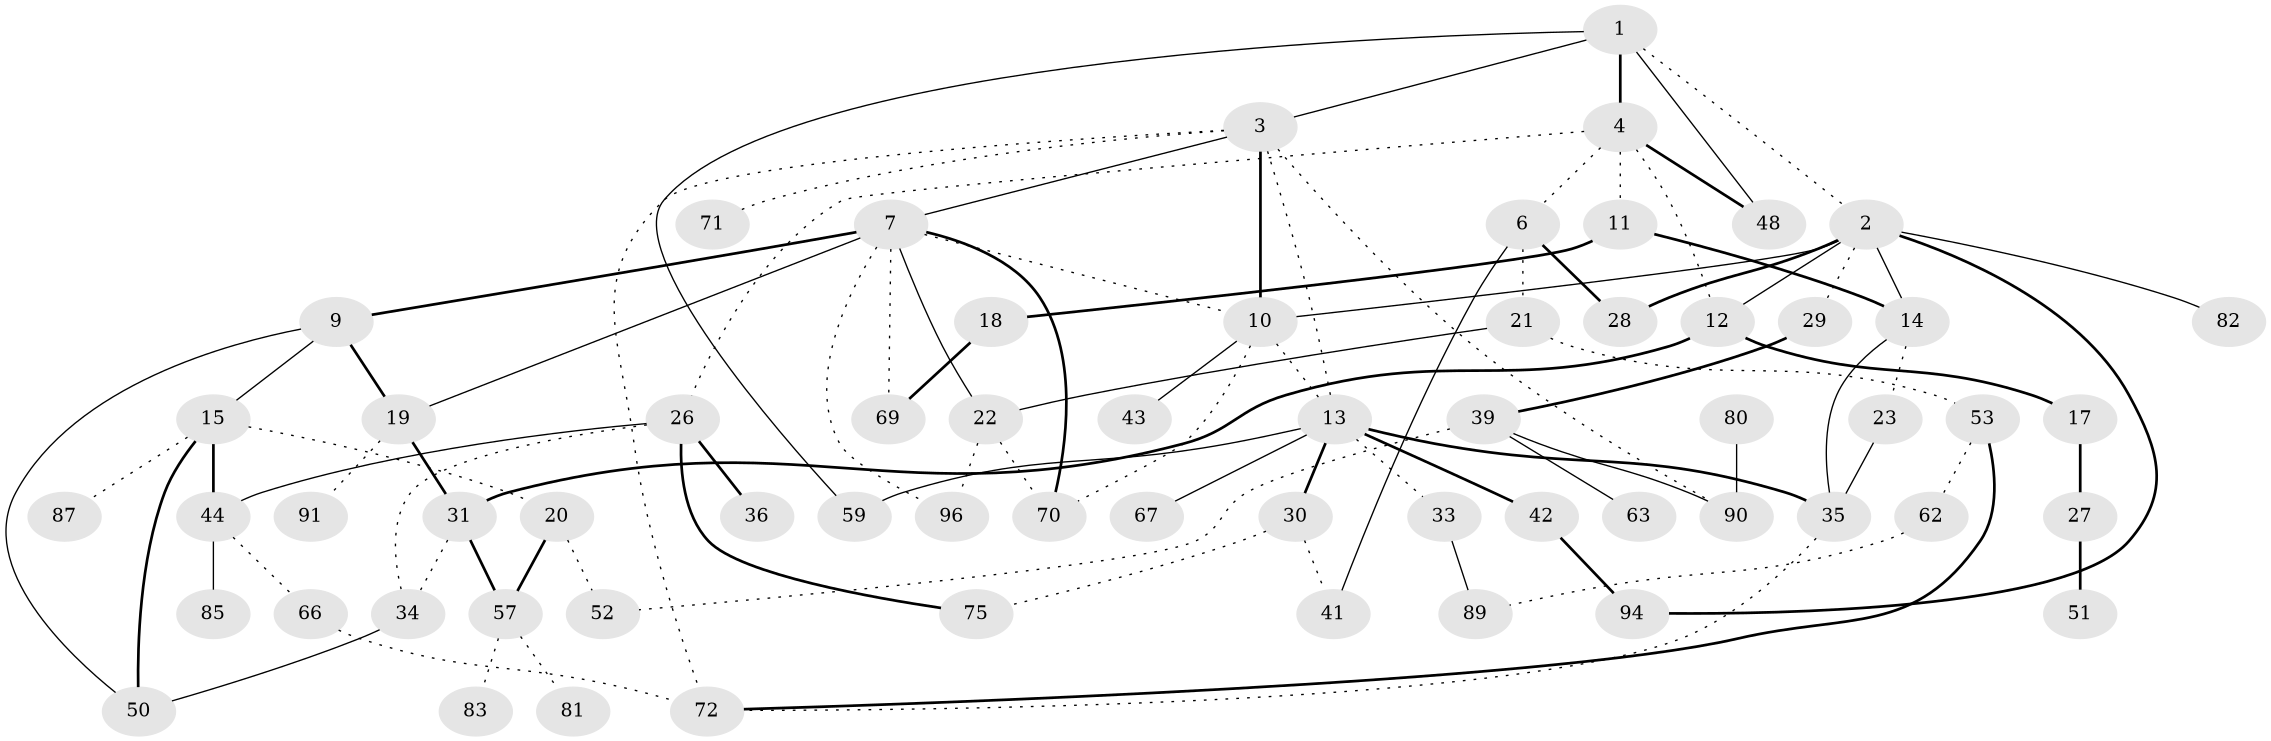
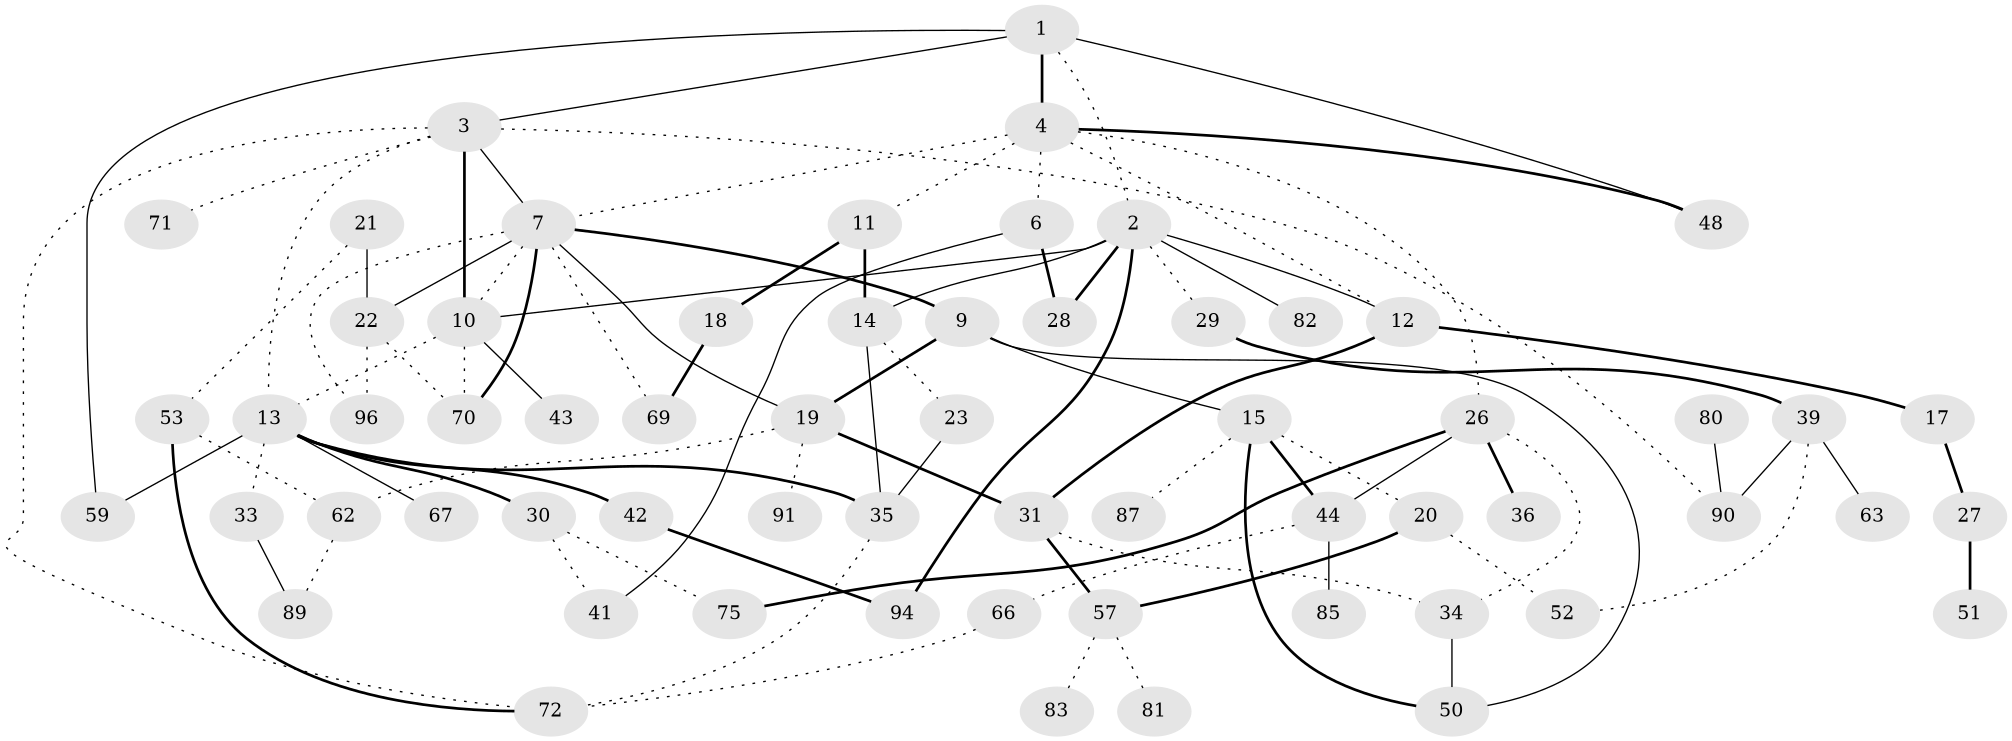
edge "4" -- "7": added
edge "6" -- "21": removed
edge "19" -- "62": added
